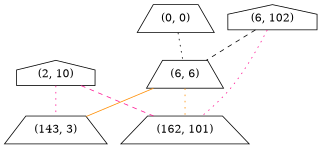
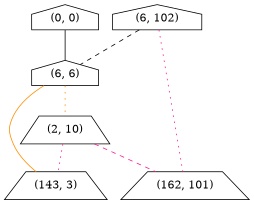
node "(0, 0)": shape trapezium -> house
edge "(0, 0)" -- "(6, 6)": style dotted -> solid
node "(2, 10)": shape house -> trapezium
node "(6, 6)": shape trapezium -> house
edge "(6, 6)" -- "(162, 101)": now "(6, 6)" -- "(2, 10)"
